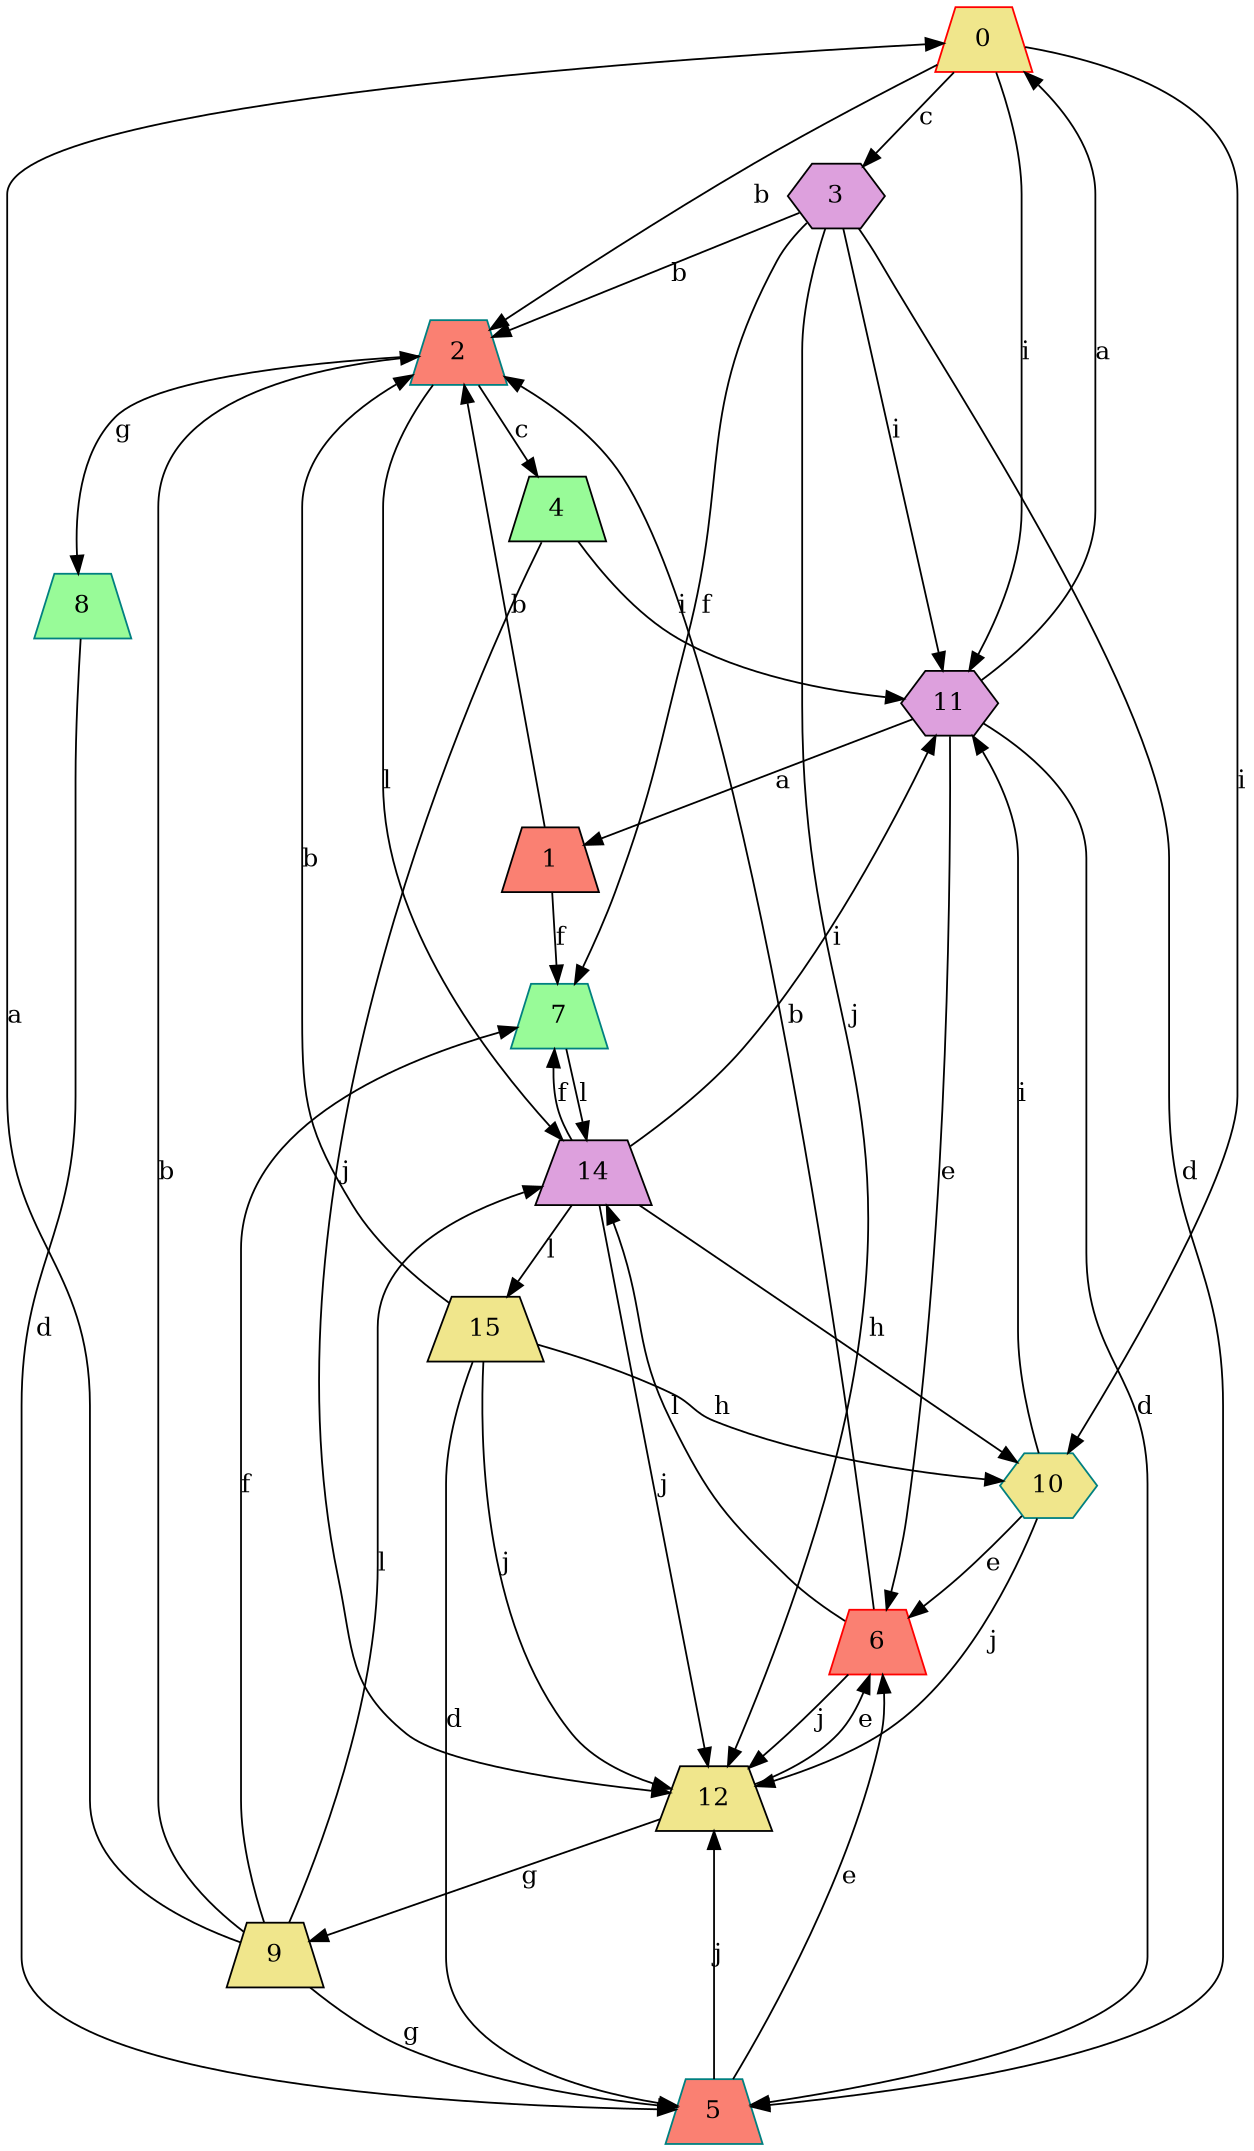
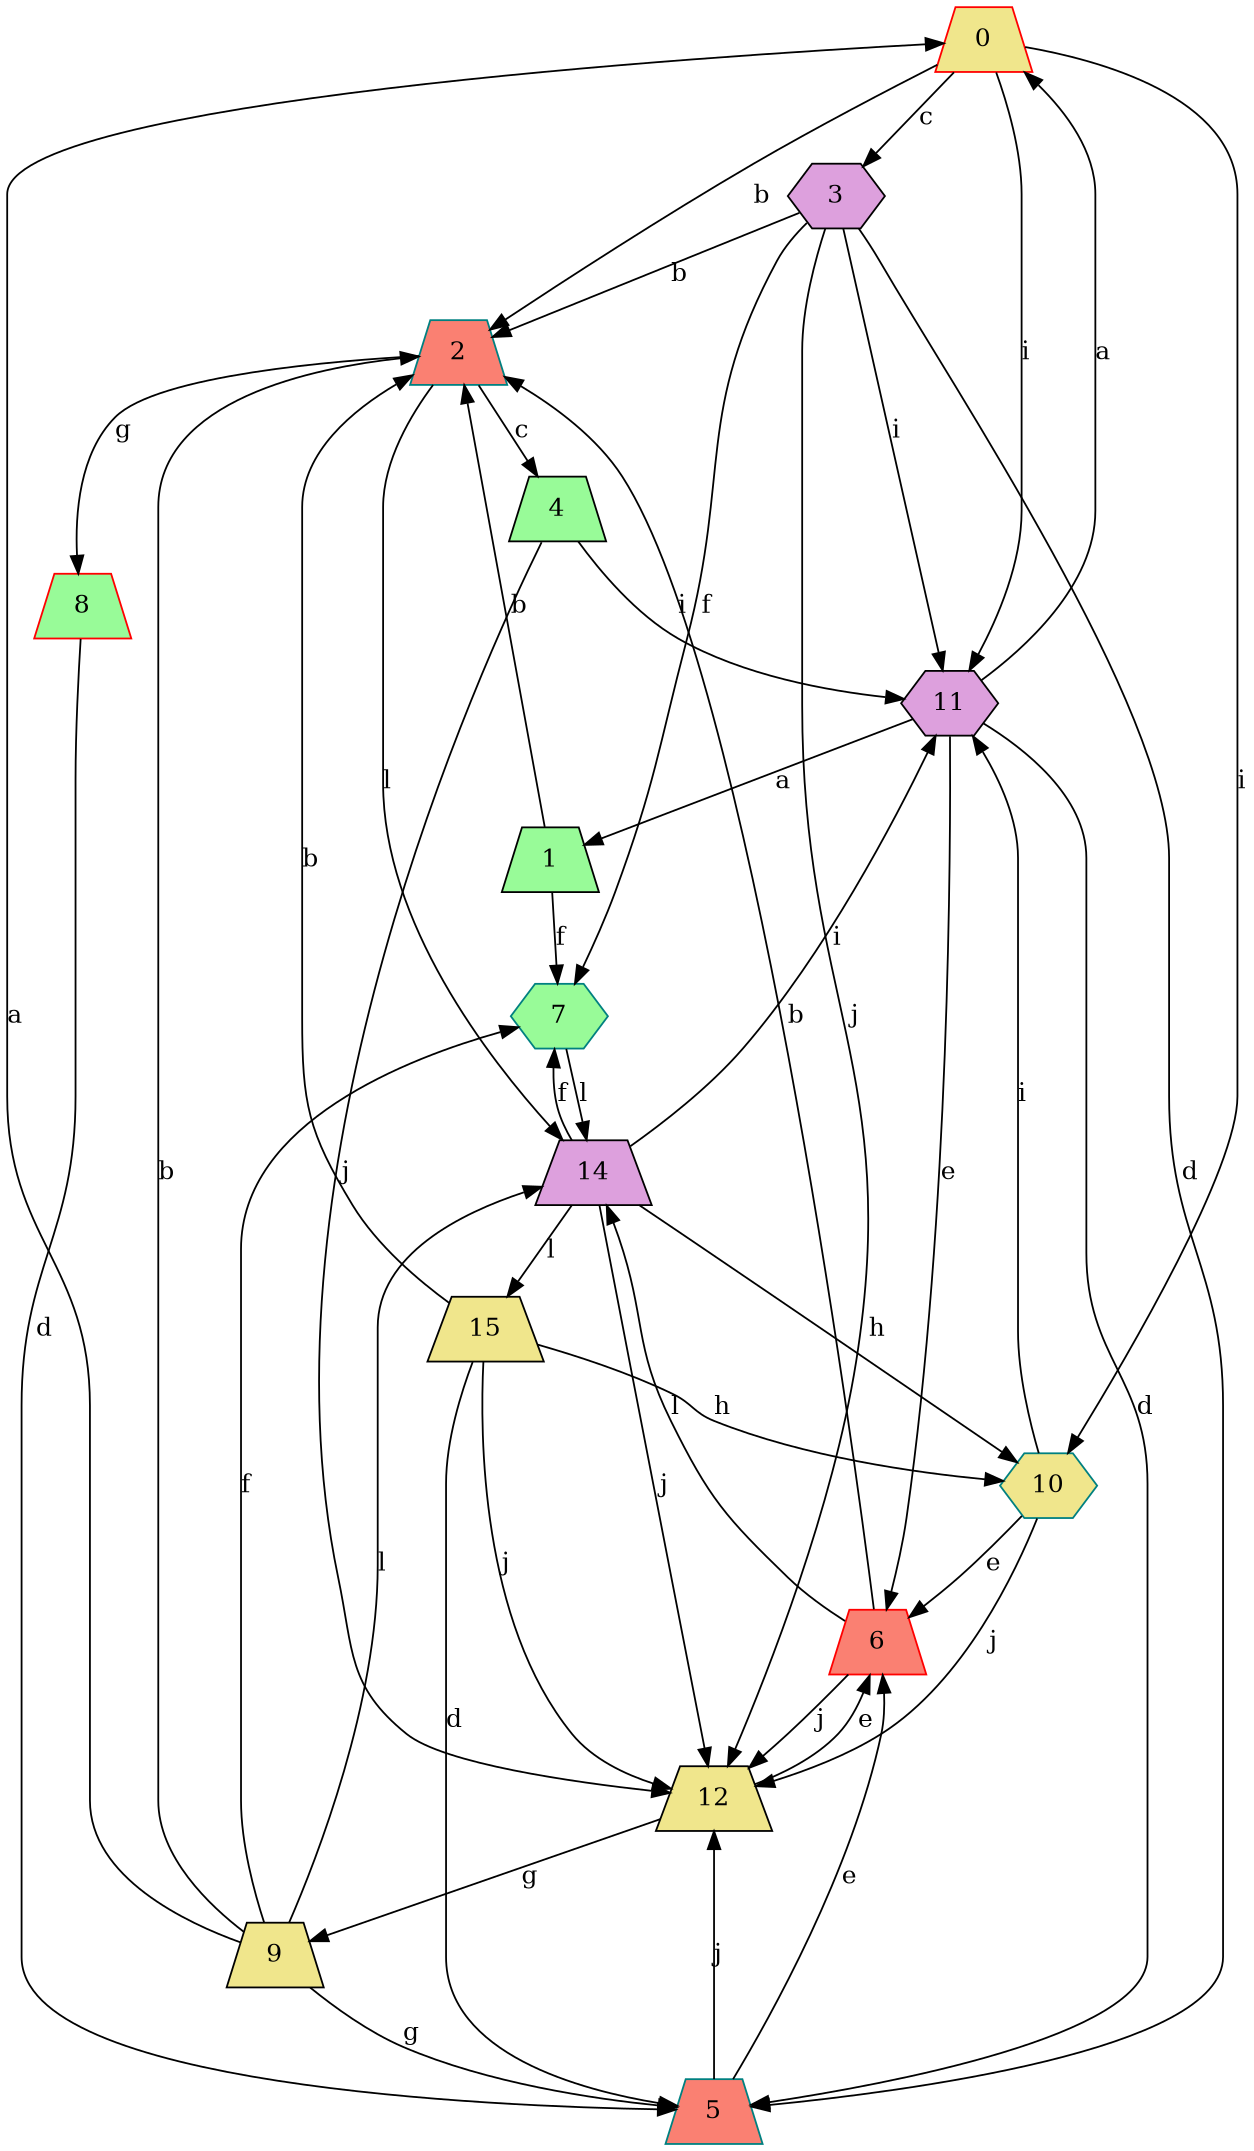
node "8": color teal -> red
node "1": fillcolor salmon -> palegreen
node "7": shape trapezium -> hexagon
